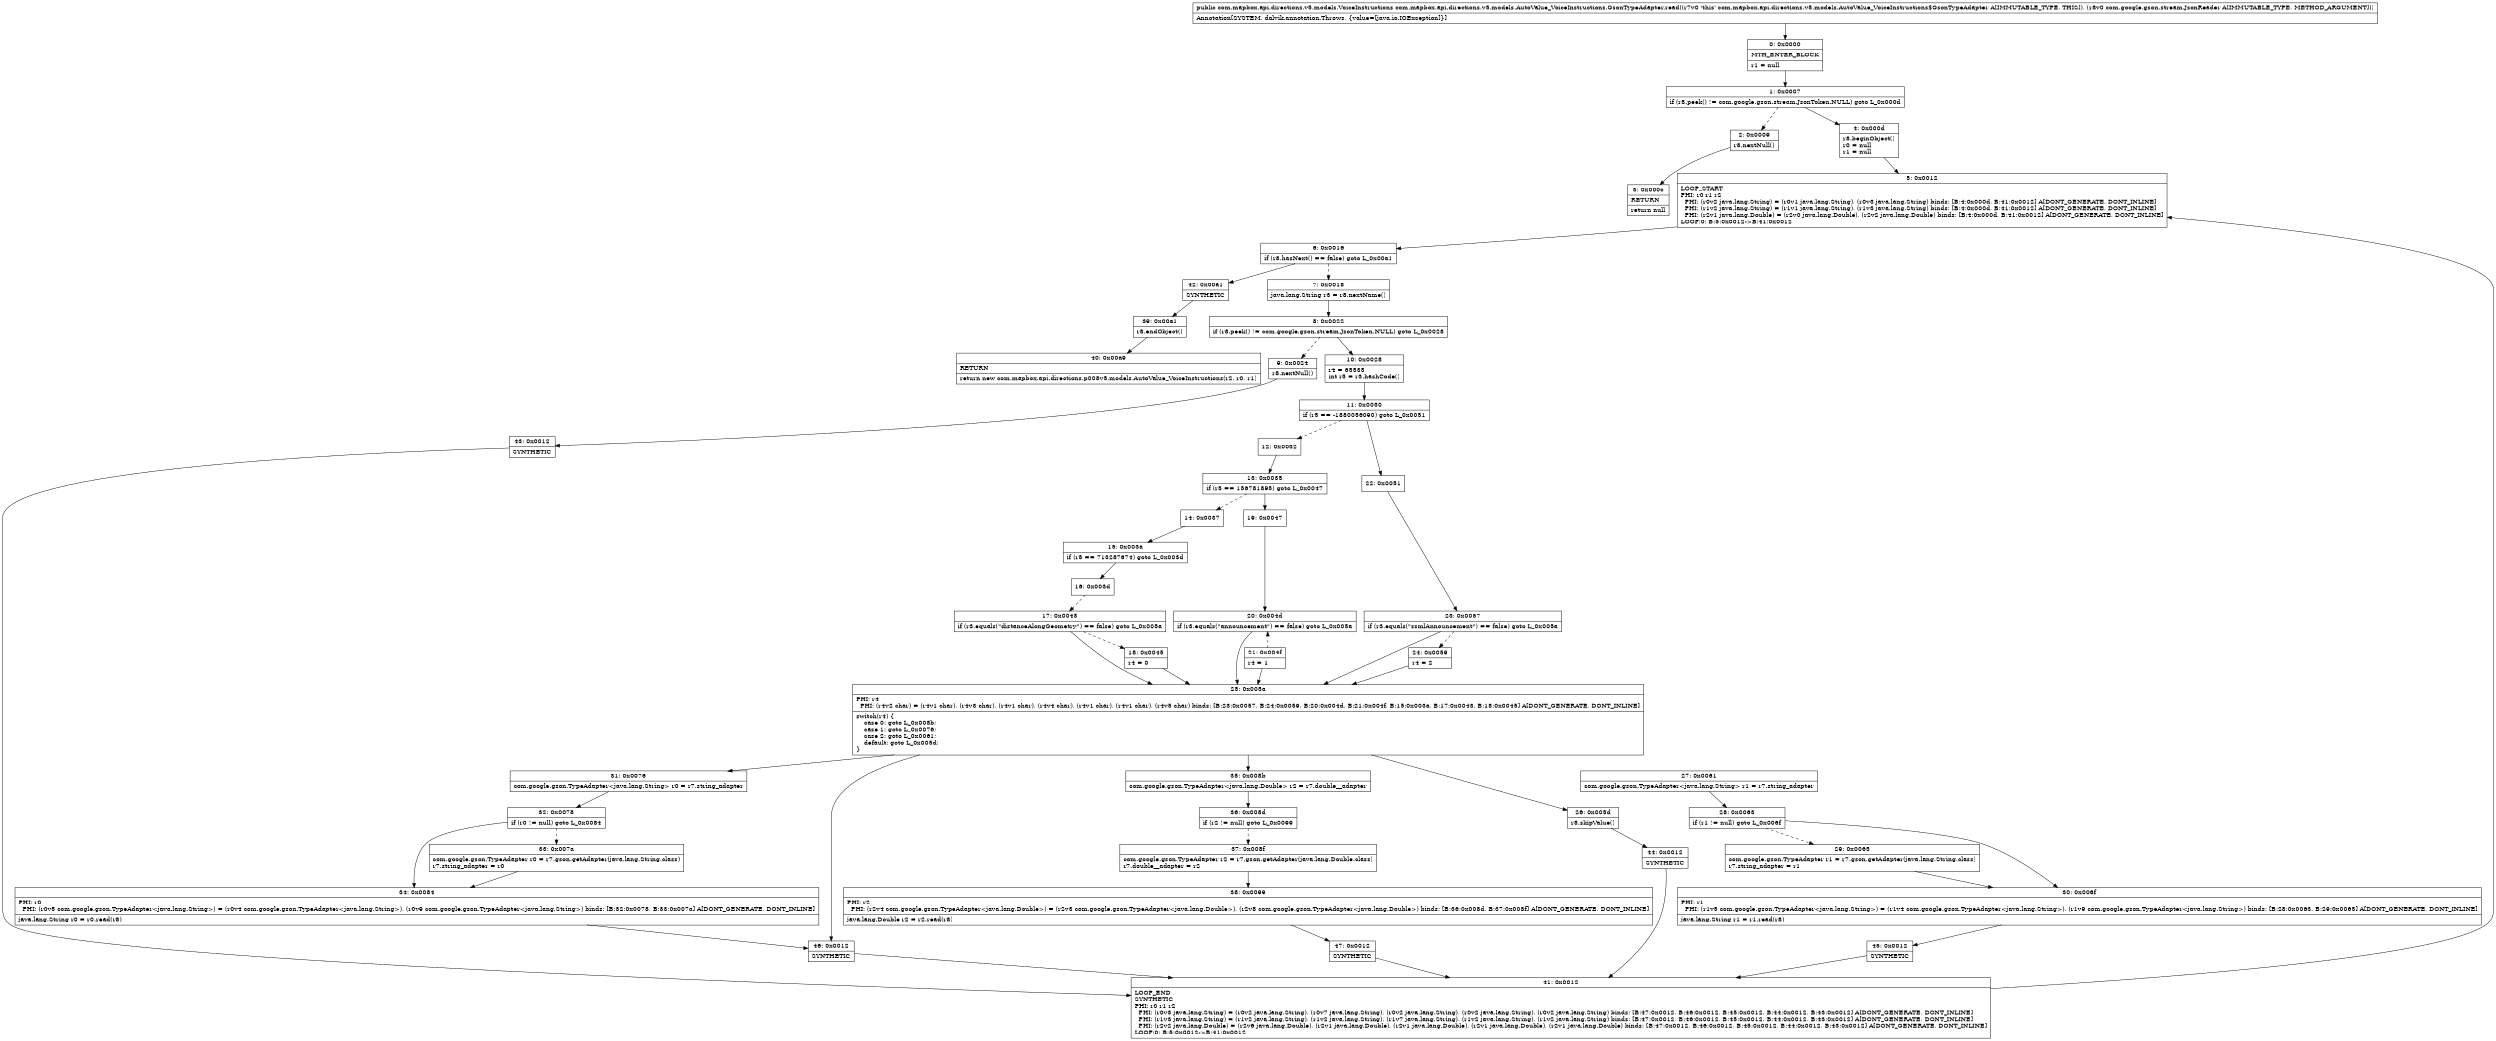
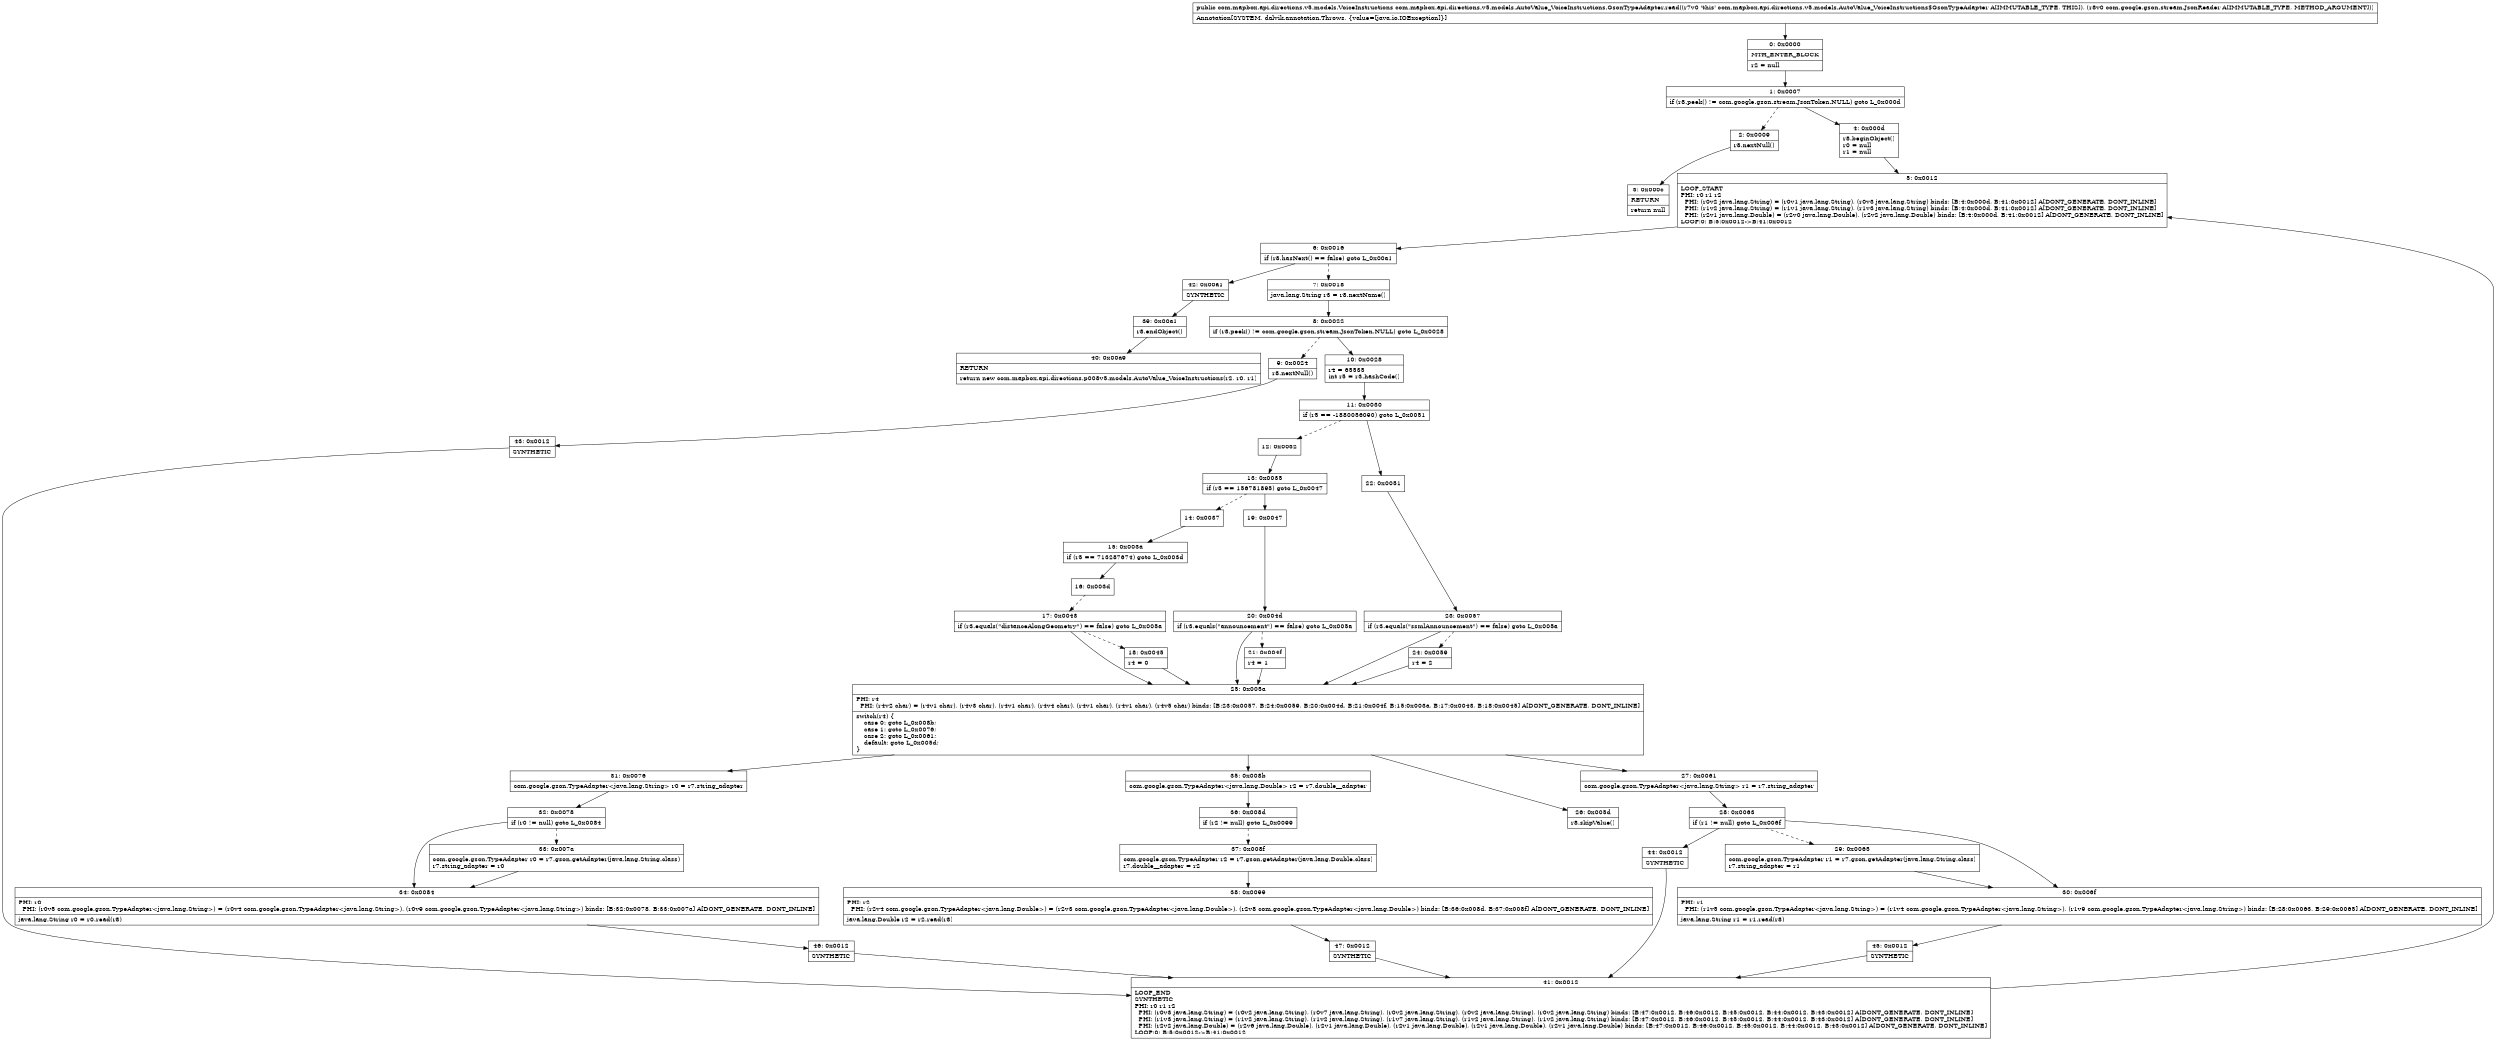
node "0: 0x0000": text "r1 = null" -> "r2 = null"
edge "21: 0x004f" -> "20: 0x004d": reversed
edge "25: 0x005a" -> "46: 0x0012": now "25: 0x005a" -> "27: 0x0061"
edge "26: 0x005d" -> "44: 0x0012": now "28: 0x0063" -> "44: 0x0012"
